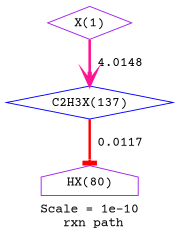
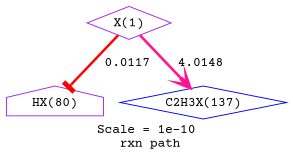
edge "C2H3X(137)" -> "HX(80)": now "X(1)" -> "HX(80)"
